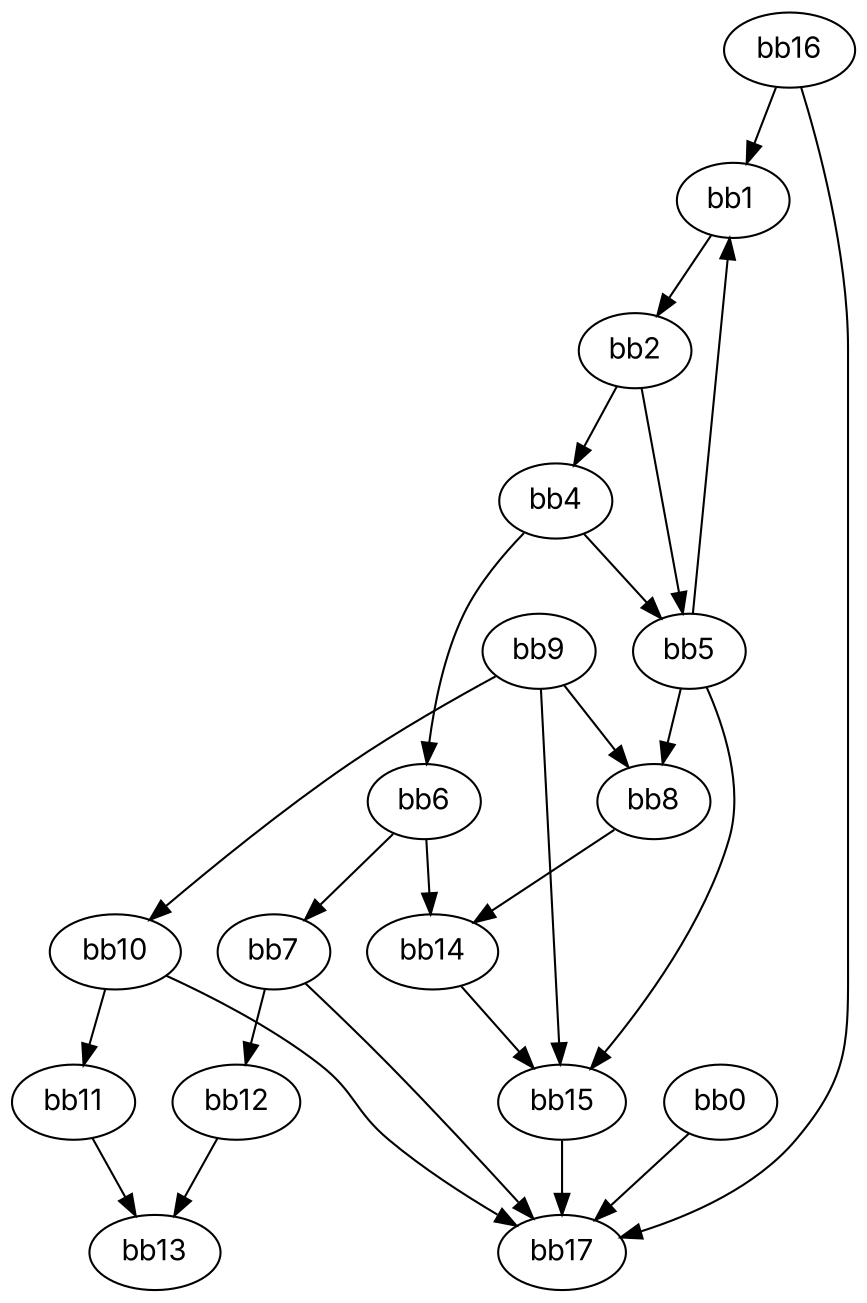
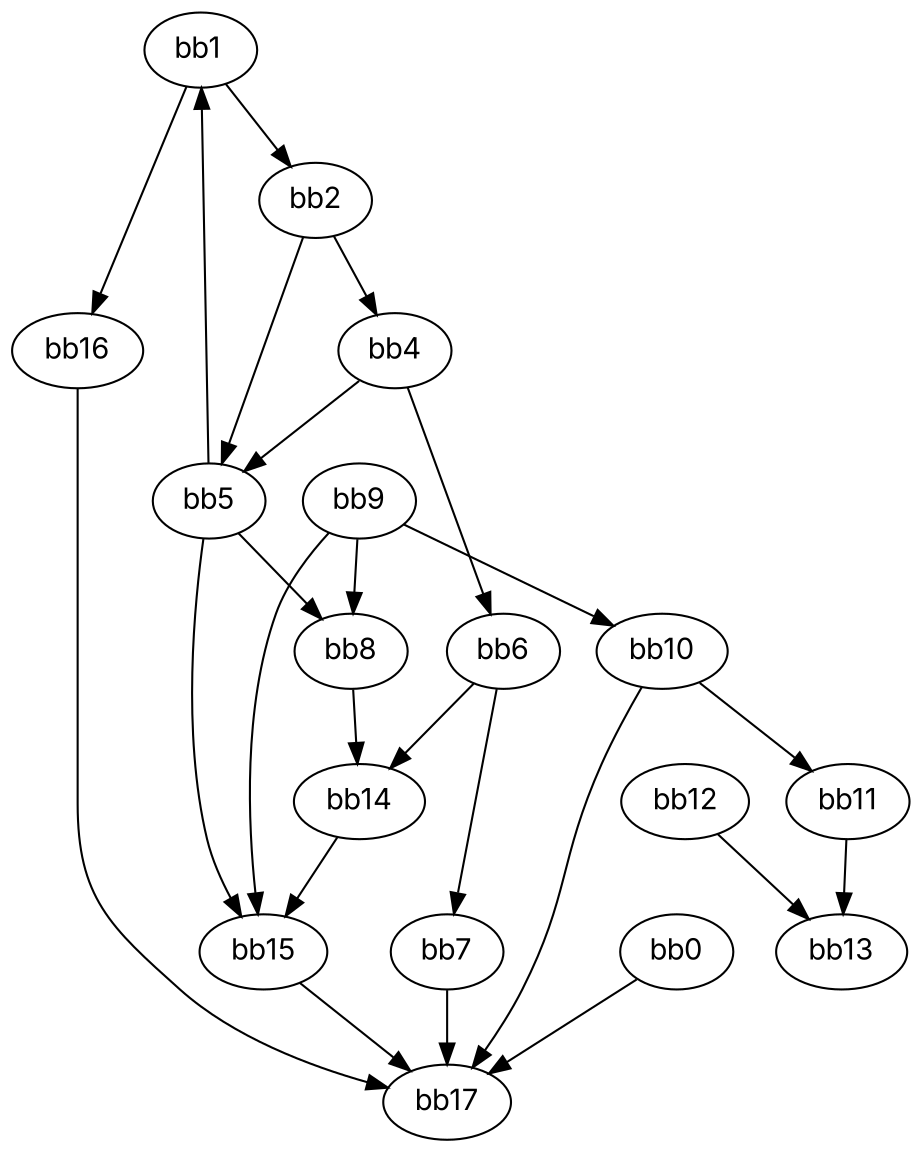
edge "bb16" -> "bb1": reversed
edge "bb7" -> "bb12": removed
